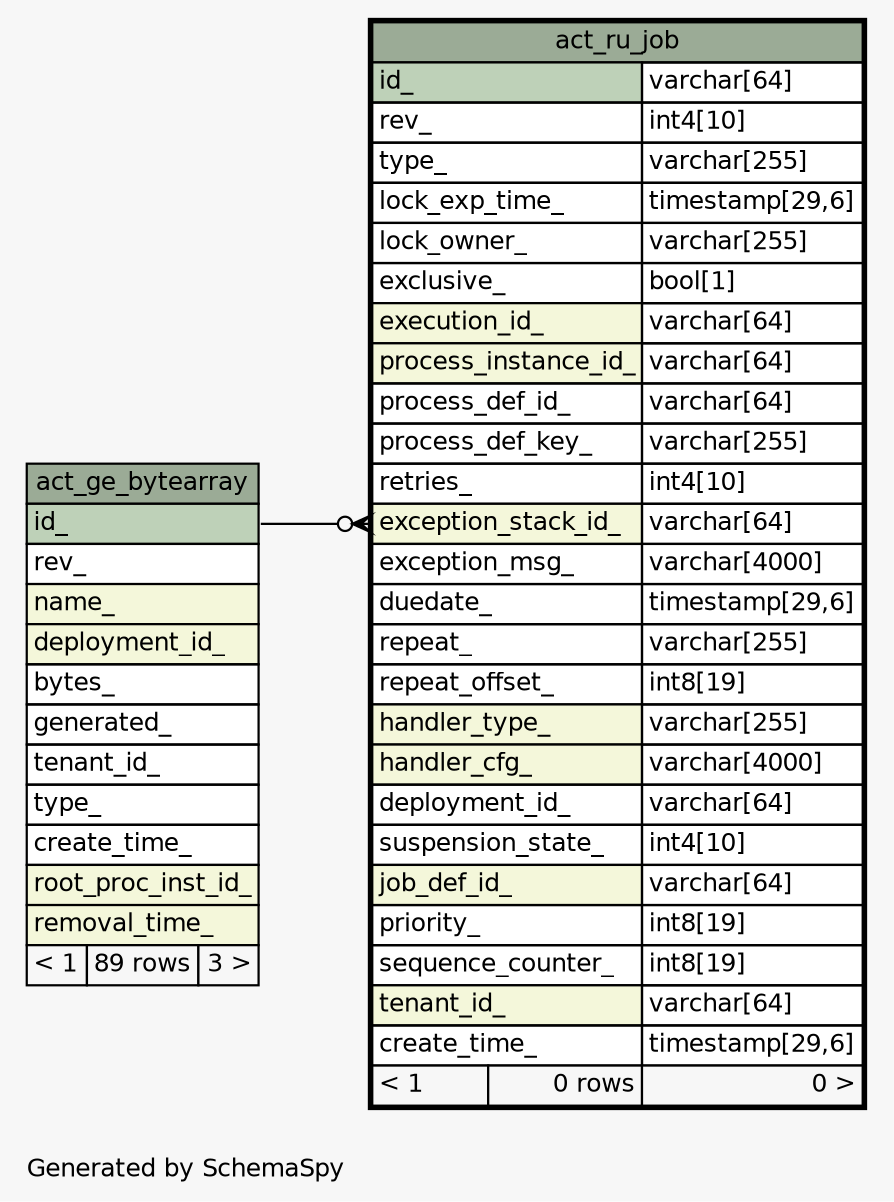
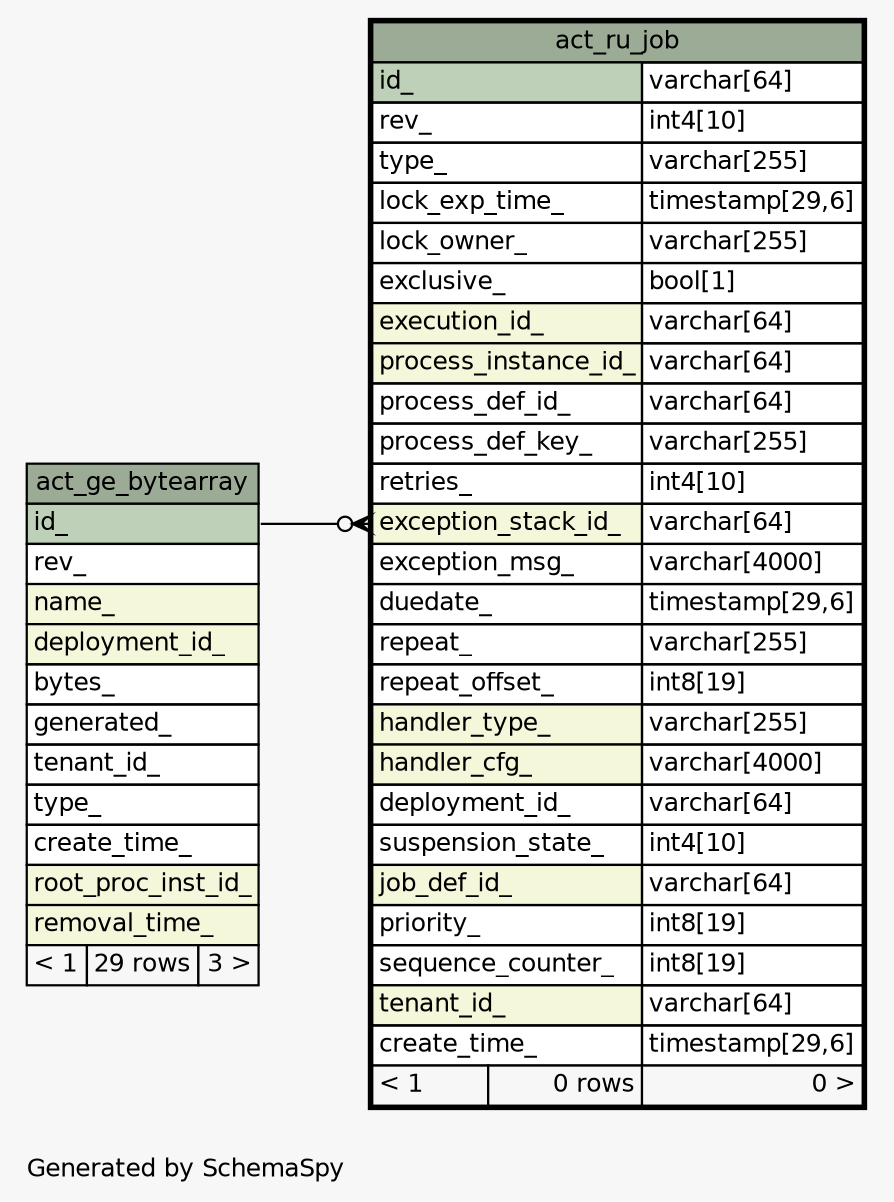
node "act_ge_bytearray": text "89 rows" -> "29 rows"
